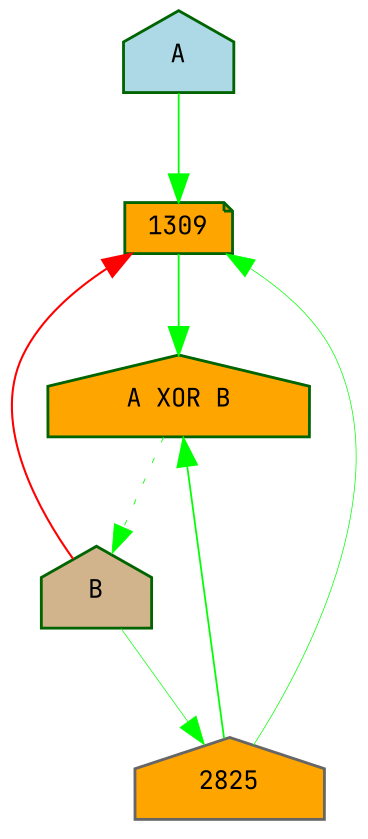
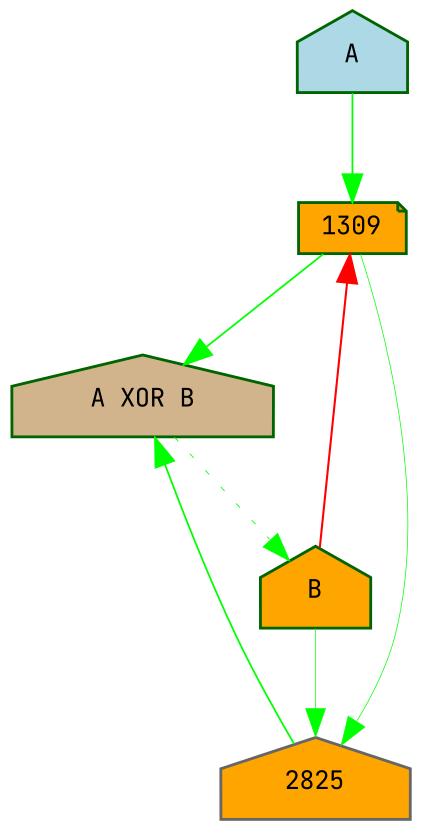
node "A XOR B": fillcolor orange -> tan
edge "2825" -> "1309": reversed
node "B": fillcolor tan -> orange
